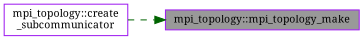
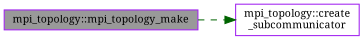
edge "mpi_topology::create _subcommunicator" -> "mpi_topology::mpi_topology_make": reversed
